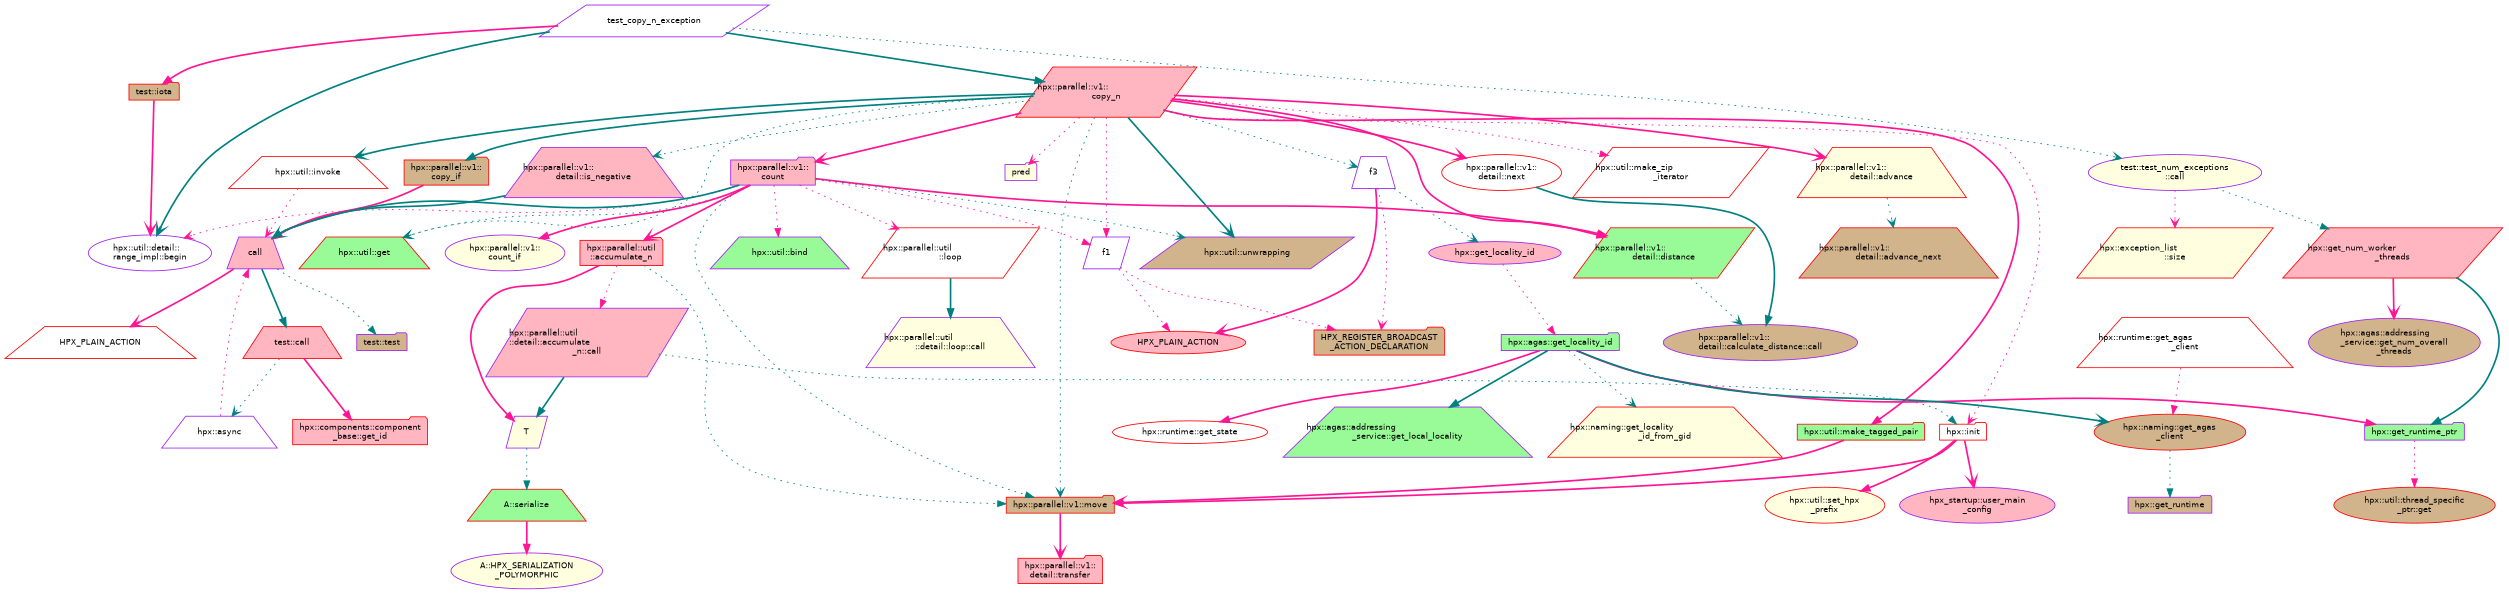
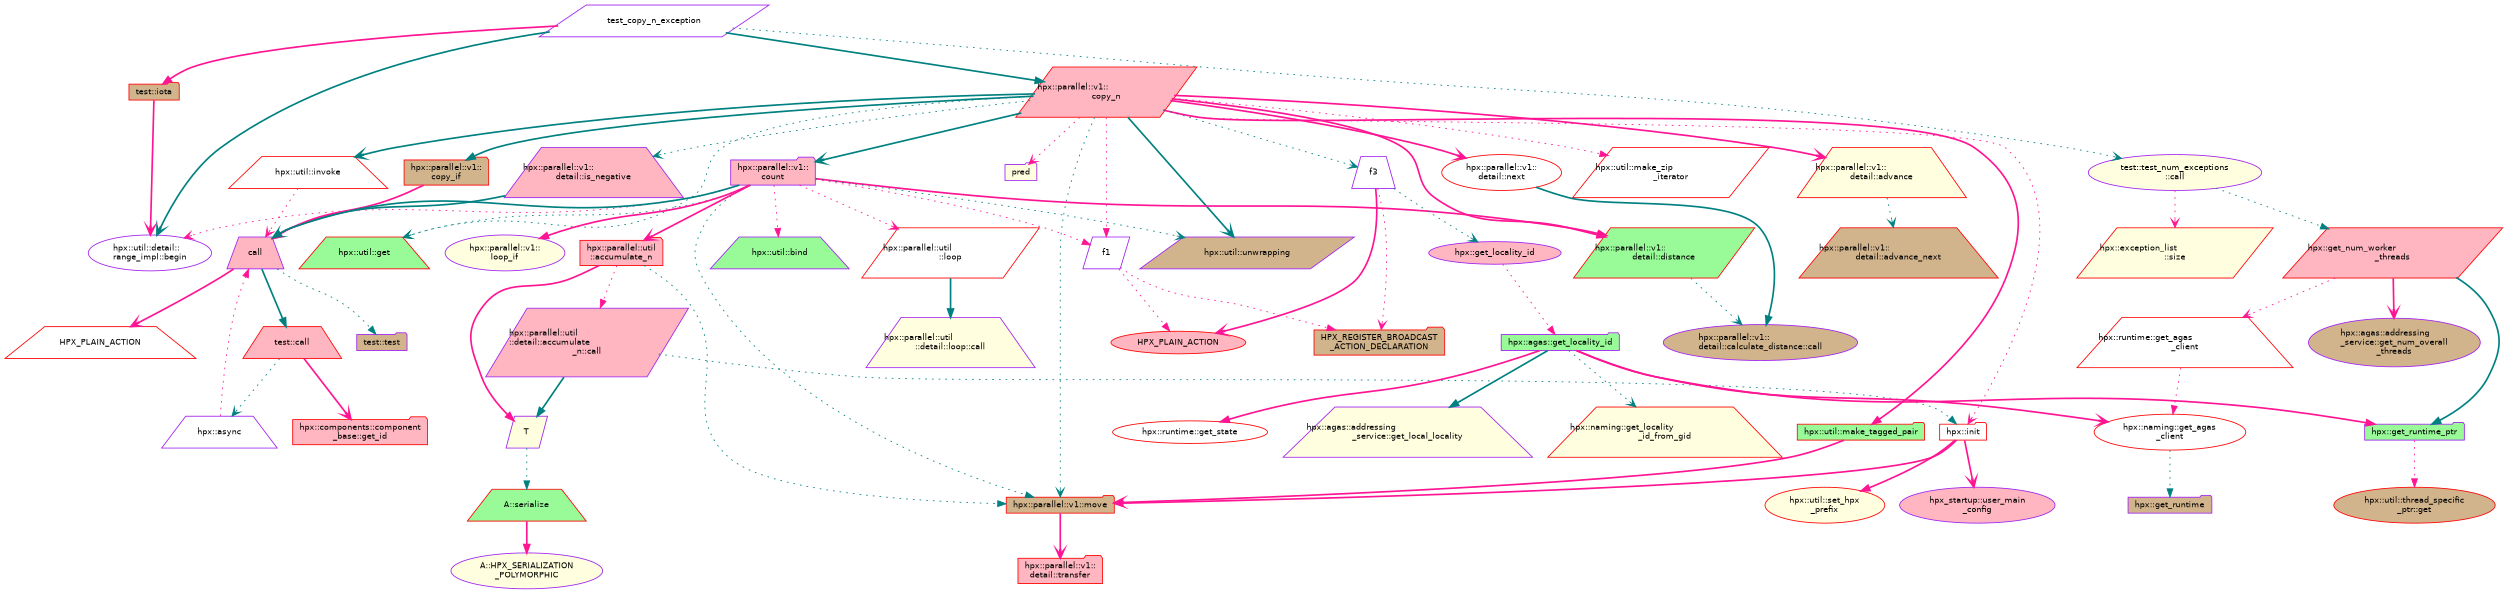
edge "hpx::parallel::v1:: copy_n" -> "hpx::parallel::v1:: count": color deeppink -> teal
node "hpx::parallel::v1:: count_if": label "hpx::parallel::v1:: count_if" -> "hpx::parallel::v1:: loop_if"
edge "hpx::get_num_worker _threads" -> "hpx::runtime::get_agas _client": added
edge "test::call" -> "hpx::components::component _base::get_id": arrowhead normal -> vee
edge "hpx::agas::get_locality_id" -> "hpx::naming::get_agas _client": color teal -> deeppink
node "hpx::agas::addressing _service::get_local_locality": fillcolor palegreen -> lightyellow
node "hpx::naming::get_agas _client": fillcolor tan -> white
